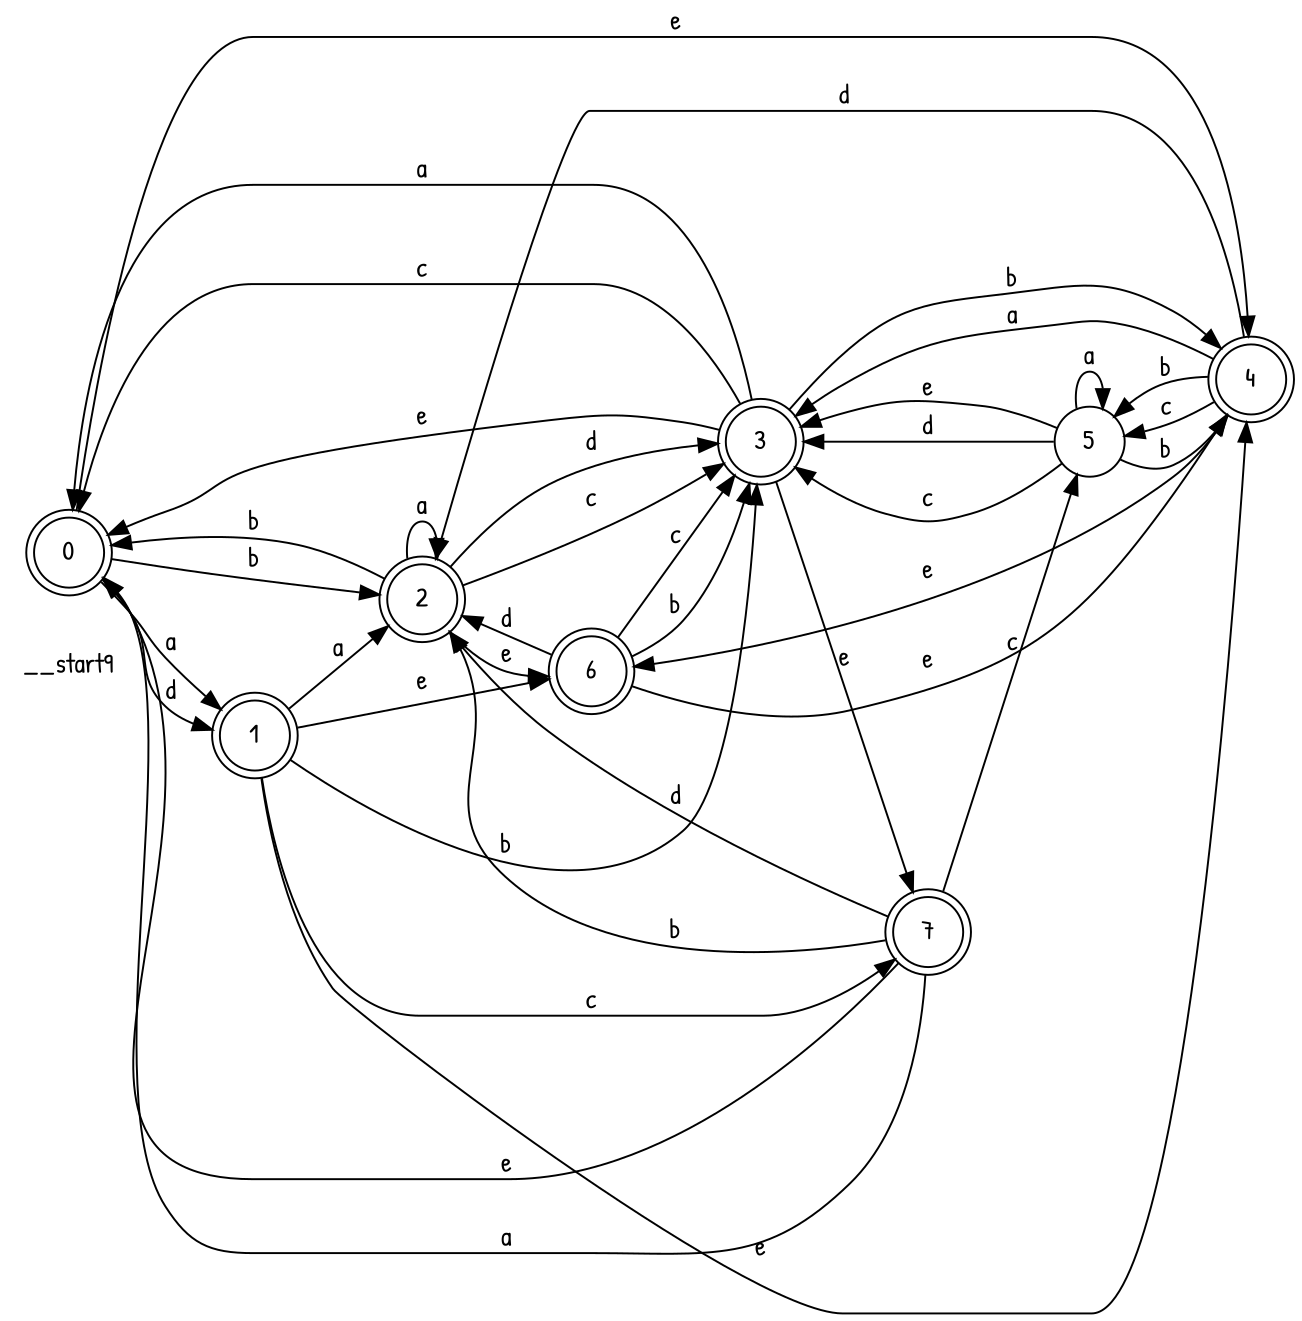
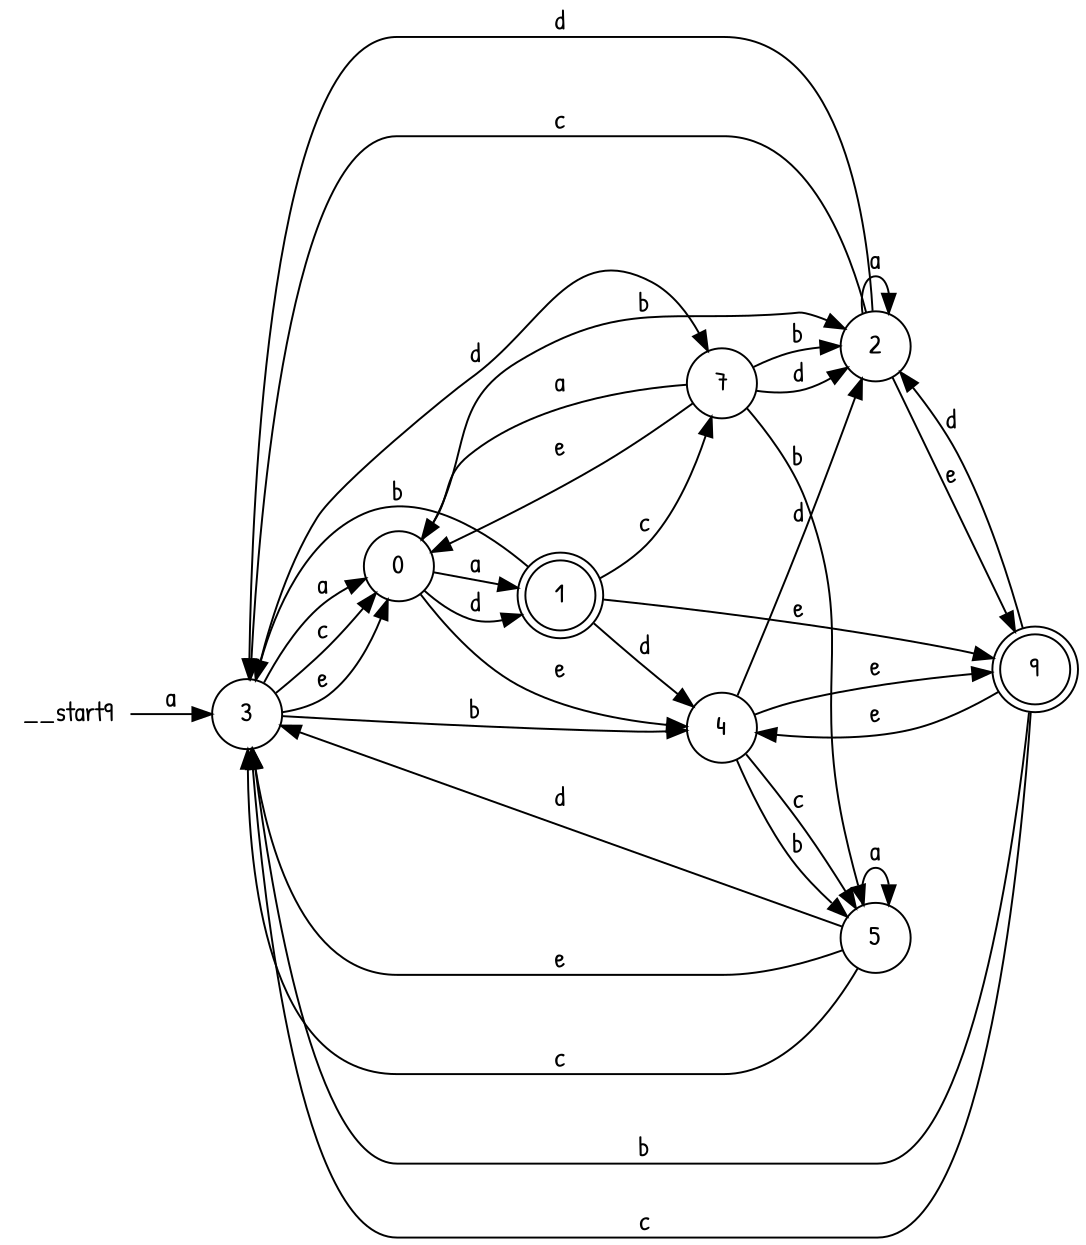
edge "4" -> "3": now "__start9" -> "3"
node "4": shape doublecircle -> circle
node "3": shape doublecircle -> circle
edge "5" -> "4": removed, label "b"
edge "2" -> "0": removed, label "b"
node "0": shape doublecircle -> circle
node "2": shape doublecircle -> circle
edge "7" -> "5": label "c" -> "b"
edge "3" -> "7": label "e" -> "d"
node "6": label "6" -> "9"
edge "1" -> "2": removed, label "a"
node "7": shape doublecircle -> circle
edge "1" -> "4": label "e" -> "d"
